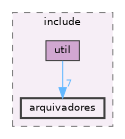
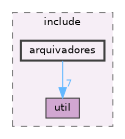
edge "util" -> "arquivadores": reversed
